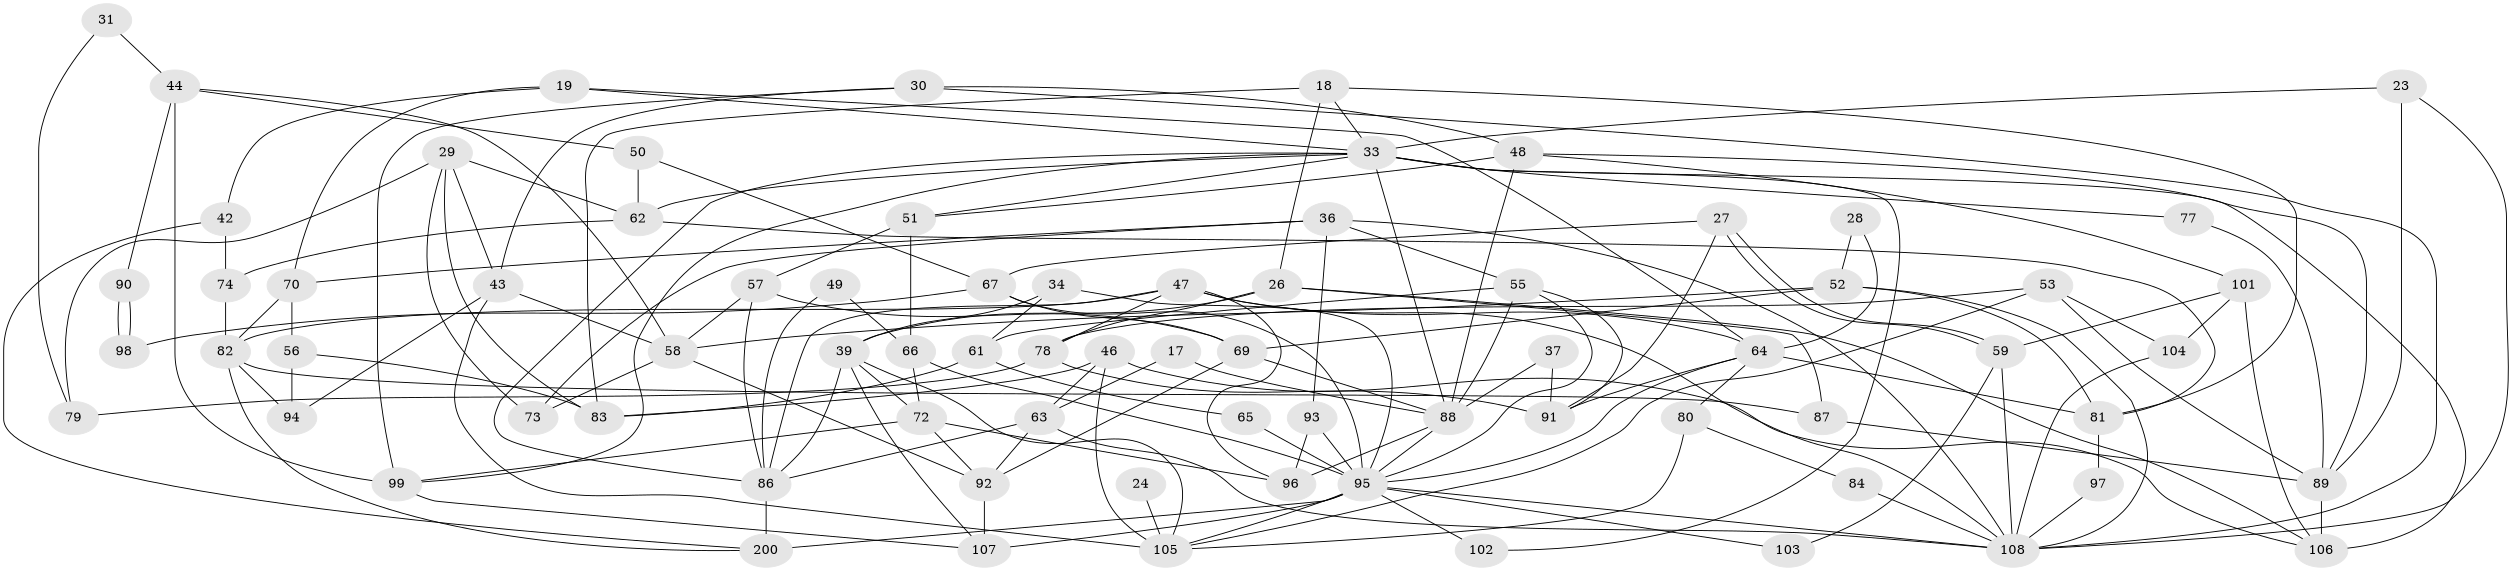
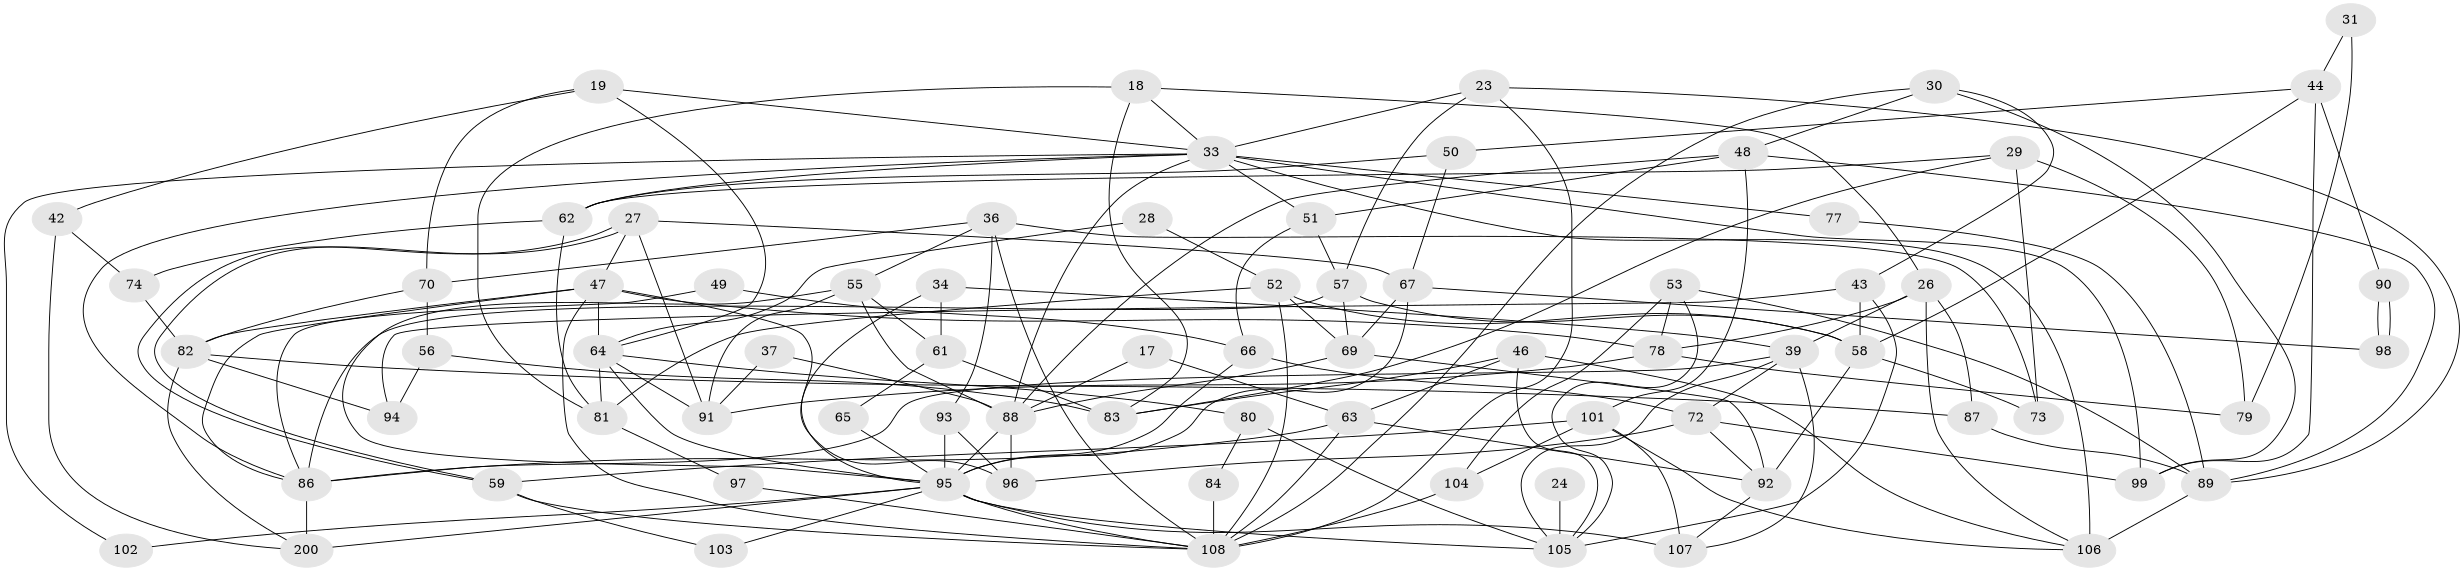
edge "23" -- "57": added
edge "29" -- "43": removed
edge "27" -- "47": added
edge "99" -- "107": now "101" -- "107"
